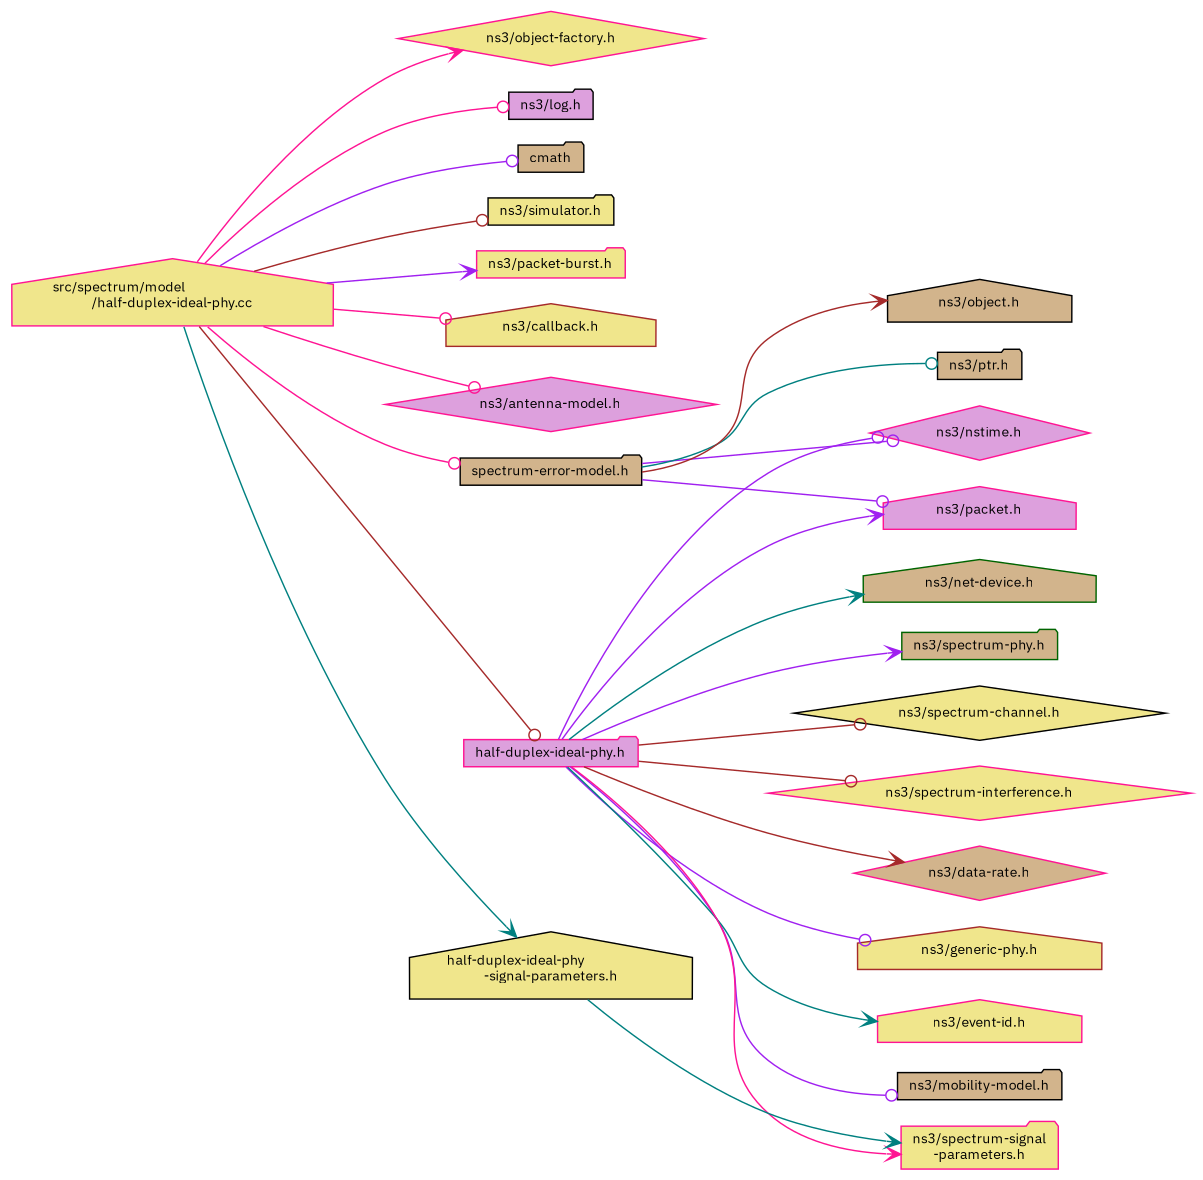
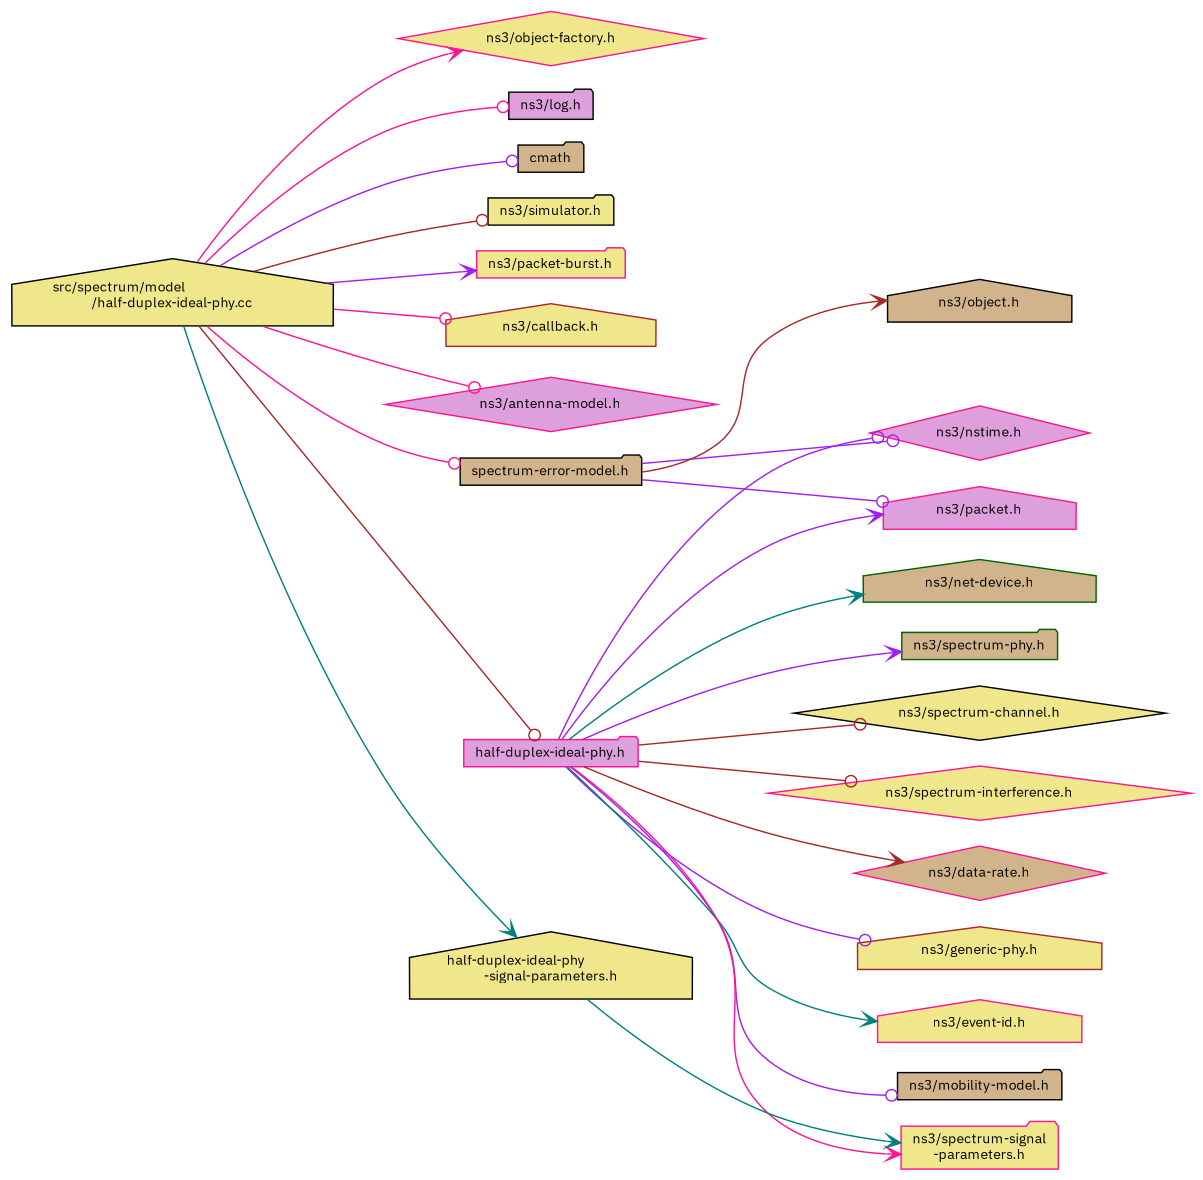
node "src/spectrum/model /half-duplex-ideal-phy.cc": color deeppink -> black
node "ns3/ptr.h": removed
